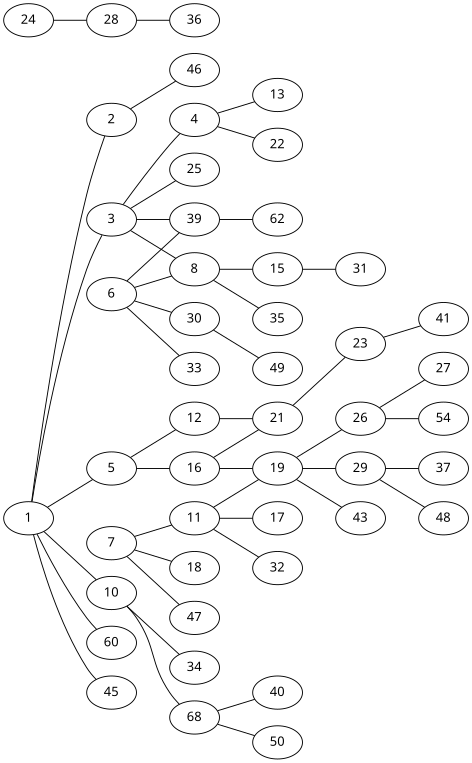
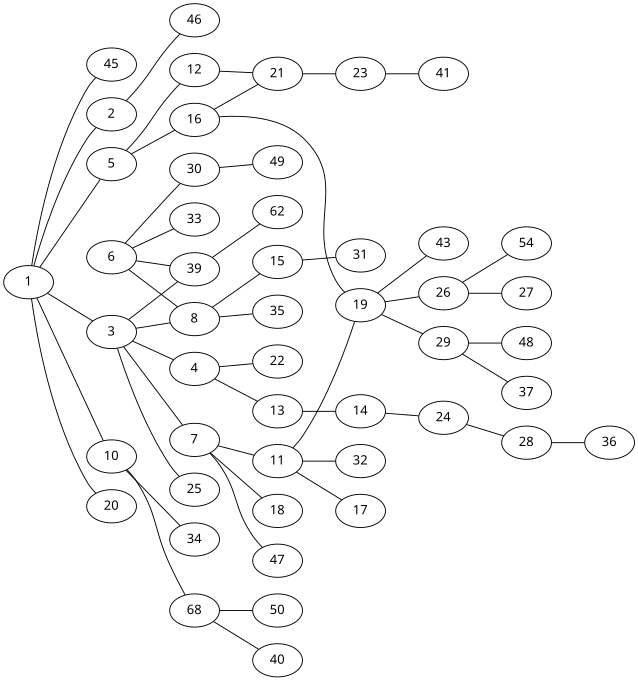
edge "3" -- "7": added
node "14": added
node "60": label "60" -> "20"
